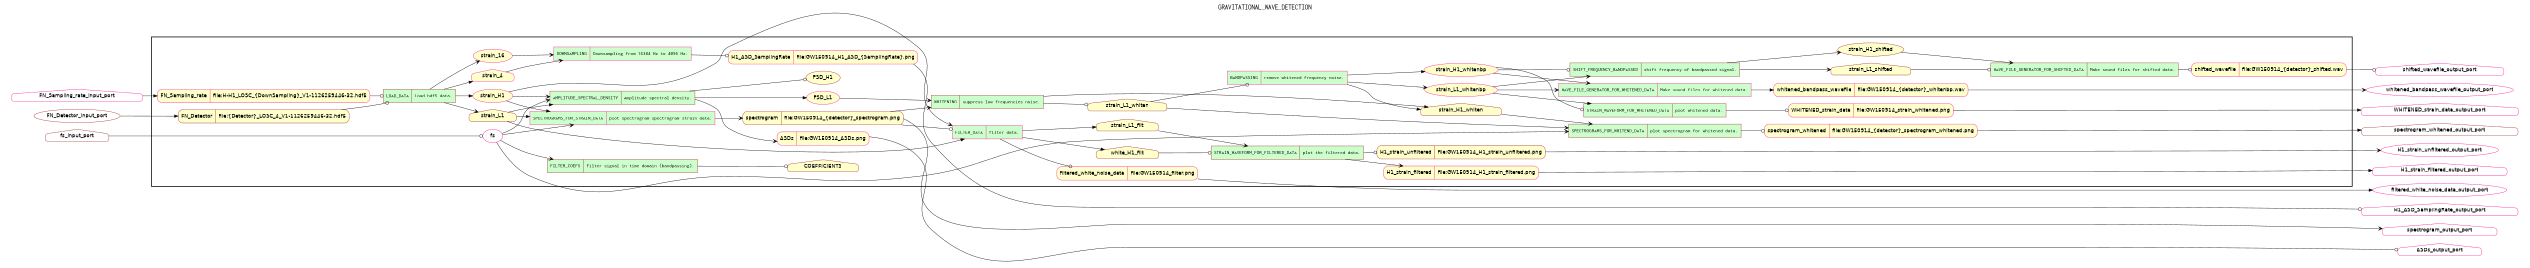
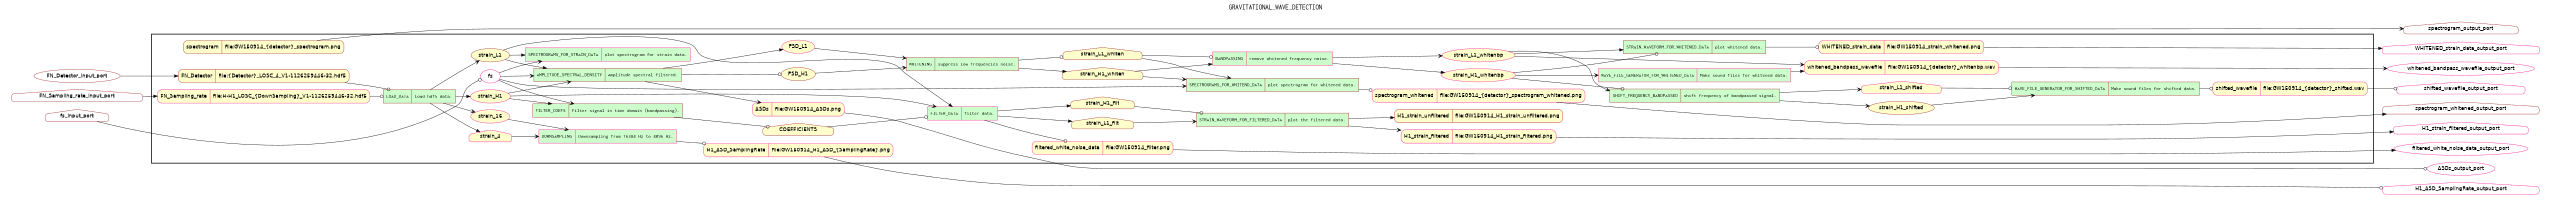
node "strain_L1_shifted": color brown -> deeppink
edge "strain_L1_whitenbp" -> "WAVE_FILE_GENERATOR_FOR_WHITENED_DATA": now "strain_L1_whitenbp" -> "whitened_bandpass_wavefile"
node "FN_Sampling_rate_input_port": color deeppink -> brown
node "AMPLITUDE_SPECTRAL_DENSITY": text "Amplitude spectral density." -> "Amplitude spectral filtered."
edge "BANDPASSING" -> "strain_H1_whiten": reversed
edge "strain_H1" -> "SPECTROGRAMS_FOR_STRAIN_DATA": now "strain_H1" -> "FILTER_COEFS"
edge "spectrogram" -> "WHITENING": now "PSD_H1" -> "WHITENING"
node "strain_L1": shape house -> ellipse
node "SPECTROGRAMS_FOR_STRAIN_DATA": text "plot spectrogram spectrogram strain data." -> "plot spectrogram for strain data."
edge "SPECTROGRAMS_FOR_STRAIN_DATA" -> "spectrogram": removed
edge "spectrogram" -> "FILTER_DATA": now "COEFFICIENTS" -> "FILTER_DATA"
node "H1_strain_unfiltered_output_port": removed
edge "STRAIN_WAVEFORM_FOR_FILTERED_DATA" -> "H1_strain_unfiltered": arrowhead odot -> normal
node "white_H1_filt": label "white_H1_filt" -> "strain_H1_filt"
node "spectrogram_output_port": color deeppink -> brown
node "ASDs_output_port": shape house -> ellipse
